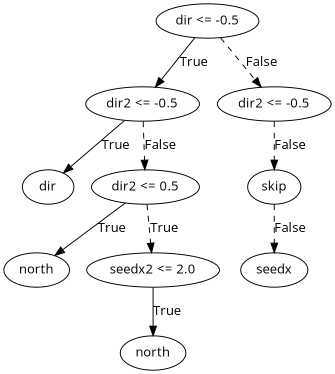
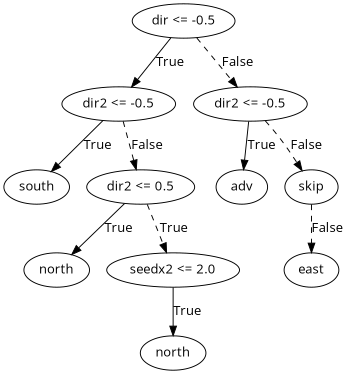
node "dir": label "dir" -> "south"
node "adv": added
node "seedx": label "seedx" -> "east"
